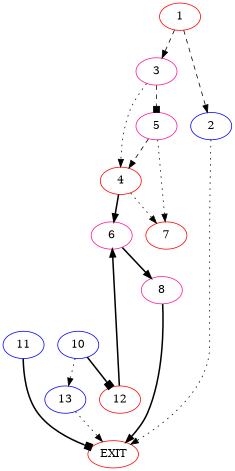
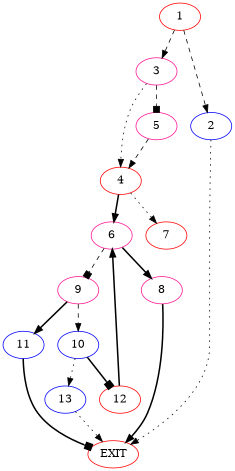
edge "5" -> "7": removed
node "9": added
